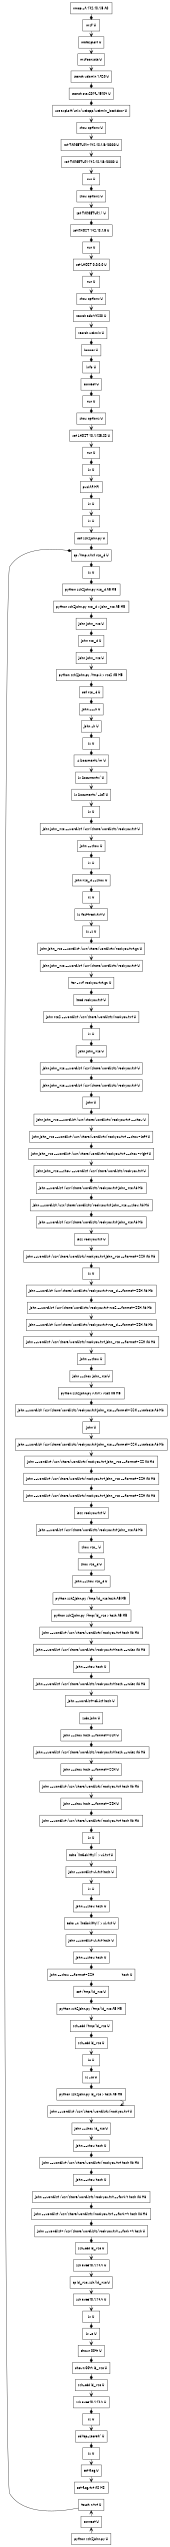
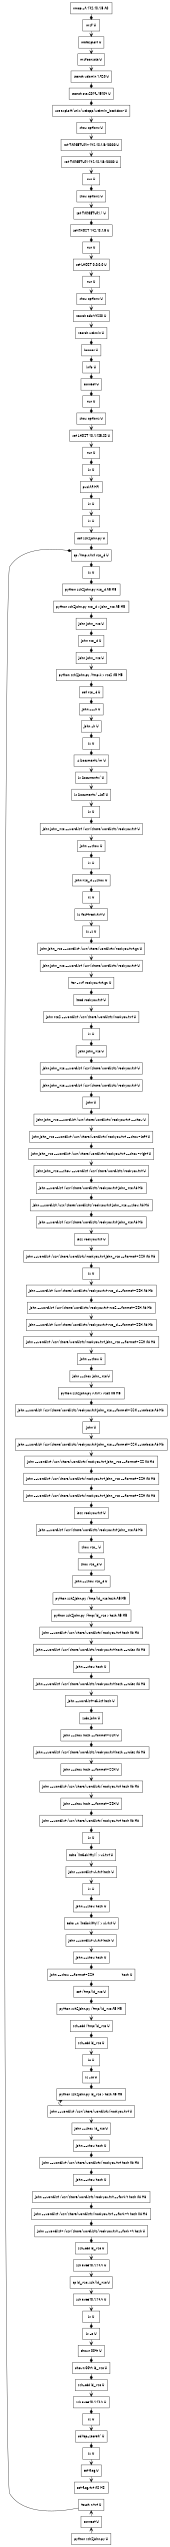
edge "john --wordlist=all.lst hash U" -> "sudo john U": added
edge "python ssh2john.py id_rsa > hash A5 M5" -> "john --wordlist /usr/share/wordlists/rockyou.txt U": reversed
